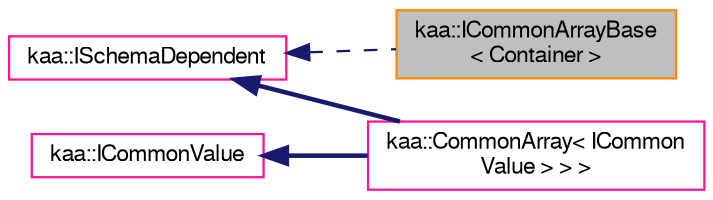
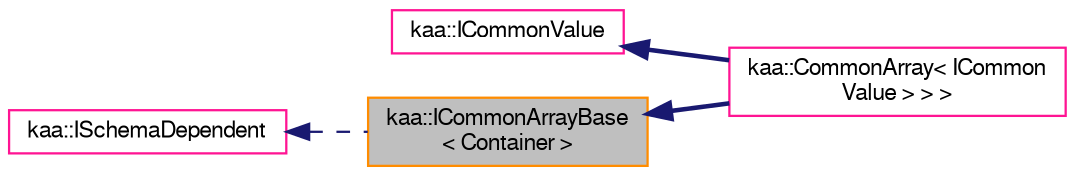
edge "kaa::CommonArray< ICommon Value > > >" -> "kaa::ISchemaDependent": now "kaa::CommonArray< ICommon Value > > >" -> "kaa::ICommonArrayBase < Container >"
